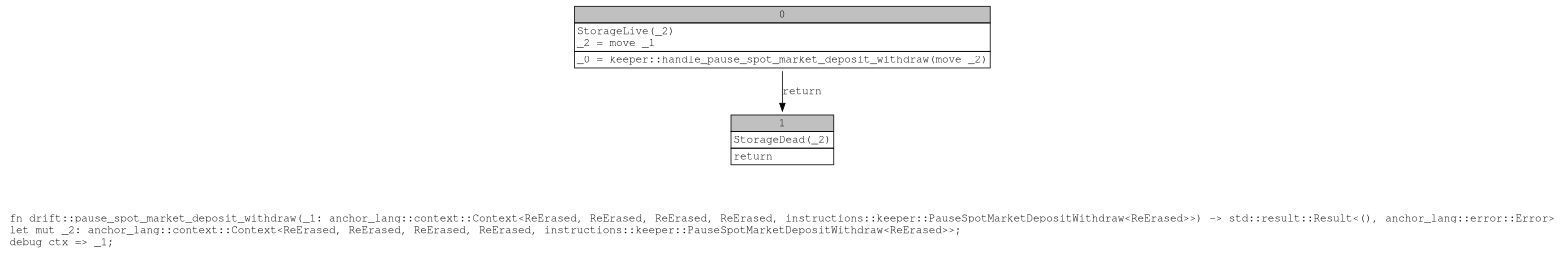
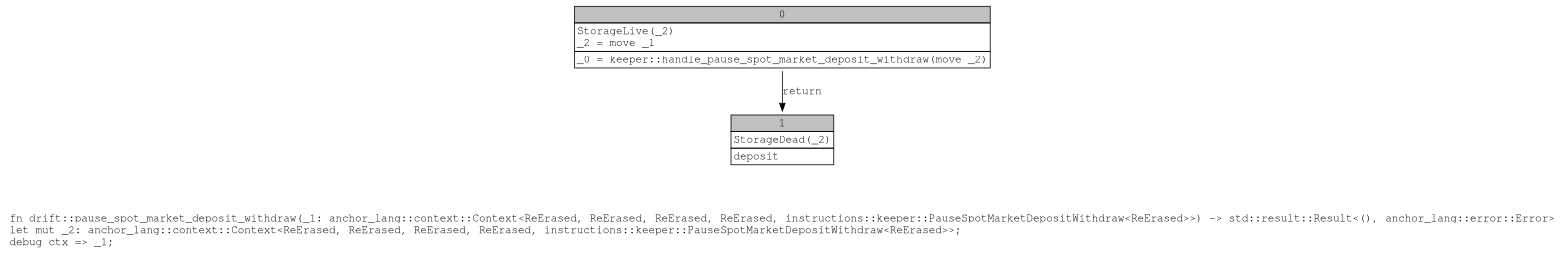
node "1": text "return" -> "deposit"
